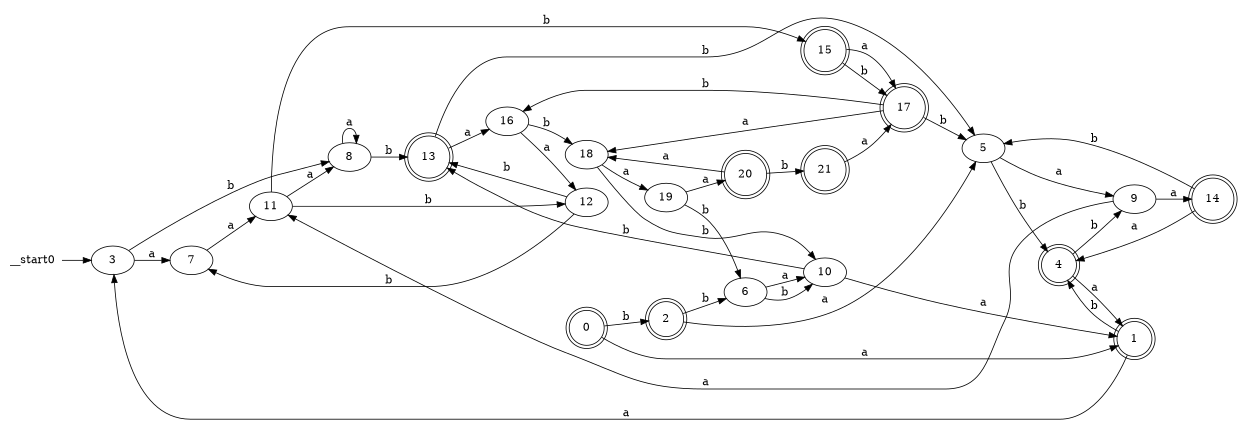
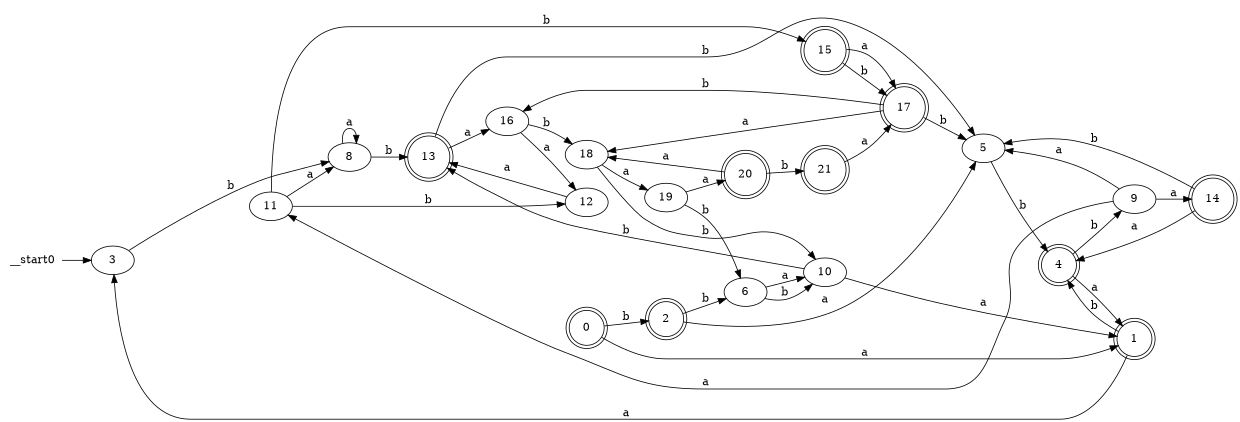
edge "12" -> "13": label "b" -> "a"
edge "5" -> "9": reversed
node "7": removed
